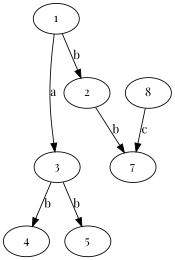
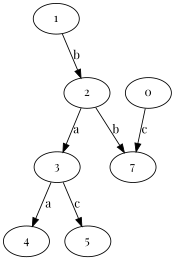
edge "1" -> "3": now "2" -> "3"
node "8": label "8" -> "0"
edge "3" -> "4": label "b" -> "a"
edge "3" -> "5": label "b" -> "c"
